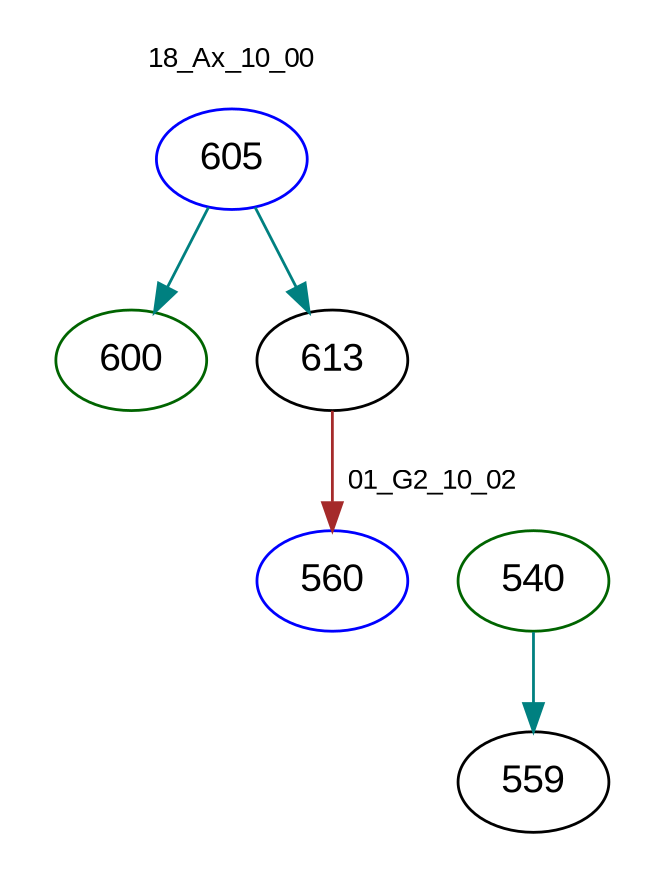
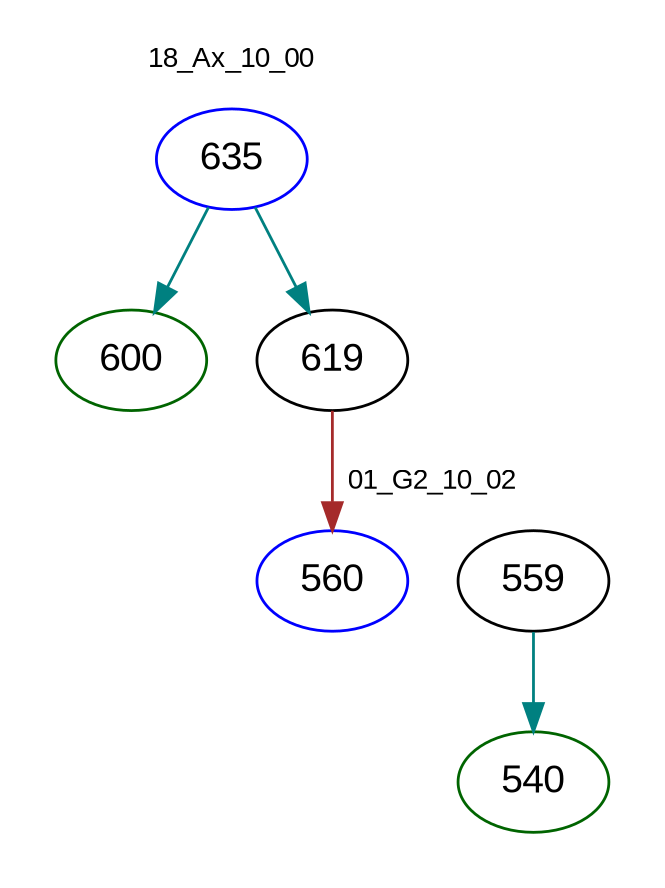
node "605": label "605" -> "635"
node "613": label "613" -> "619"
edge "540" -> "559": reversed
